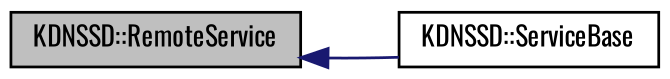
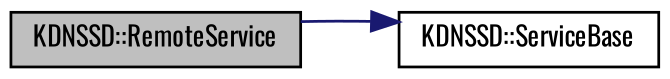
edge "KDNSSD::ServiceBase" -> "KDNSSD::RemoteService": reversed
